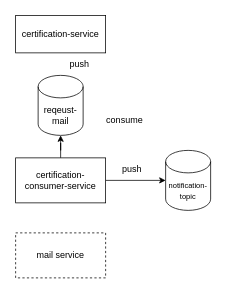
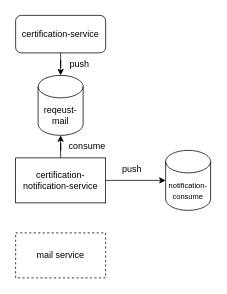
node "certification-service": shape rectangle -> rounded rectangle
edge "certification-service" -> "reqeust-mail": added
node "consume": moved (124, 120) -> (87, 147)
node "certification-consumer-service": label "certification-consumer-service" -> "certification-notification-service"
node "notification-topic": label "notification-topic" -> "notification-consume"
